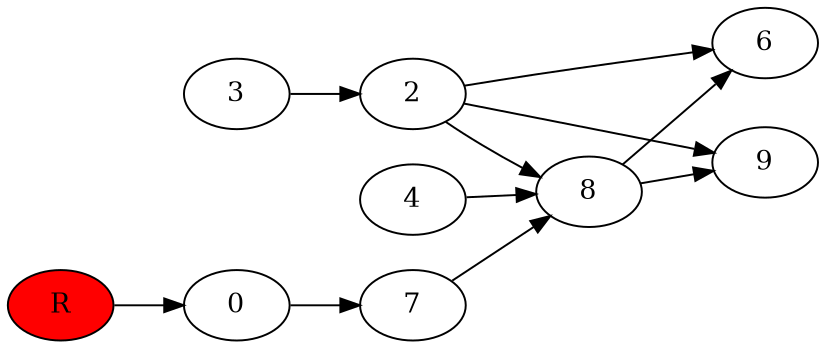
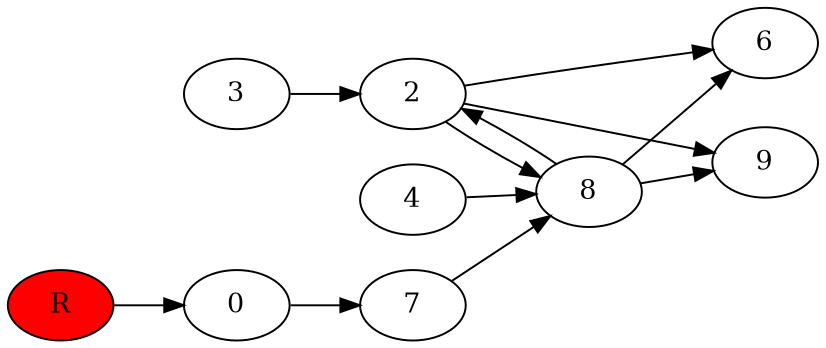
edge "8" -> "2": added
